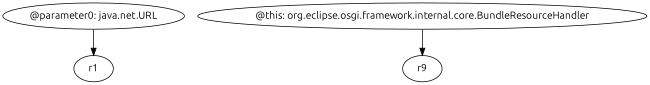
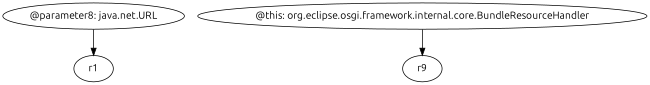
node "@parameter0: java.net.URL": label "@parameter0: java.net.URL" -> "@parameter8: java.net.URL"
